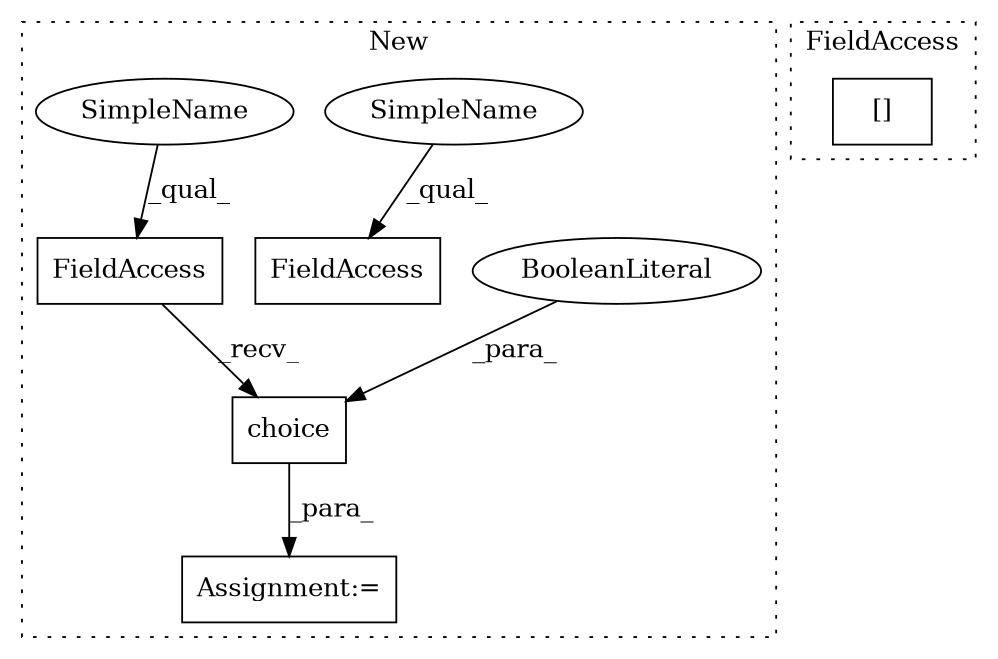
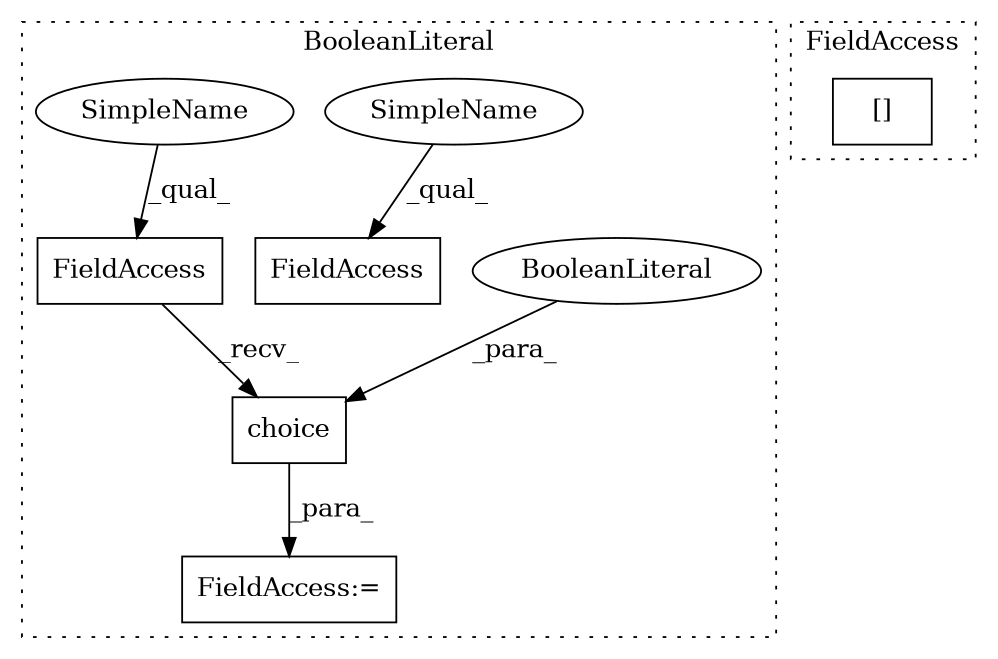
cluster "New": label "New" -> "BooleanLiteral"
node "Assignment:=": label "Assignment:=" -> "FieldAccess:="
